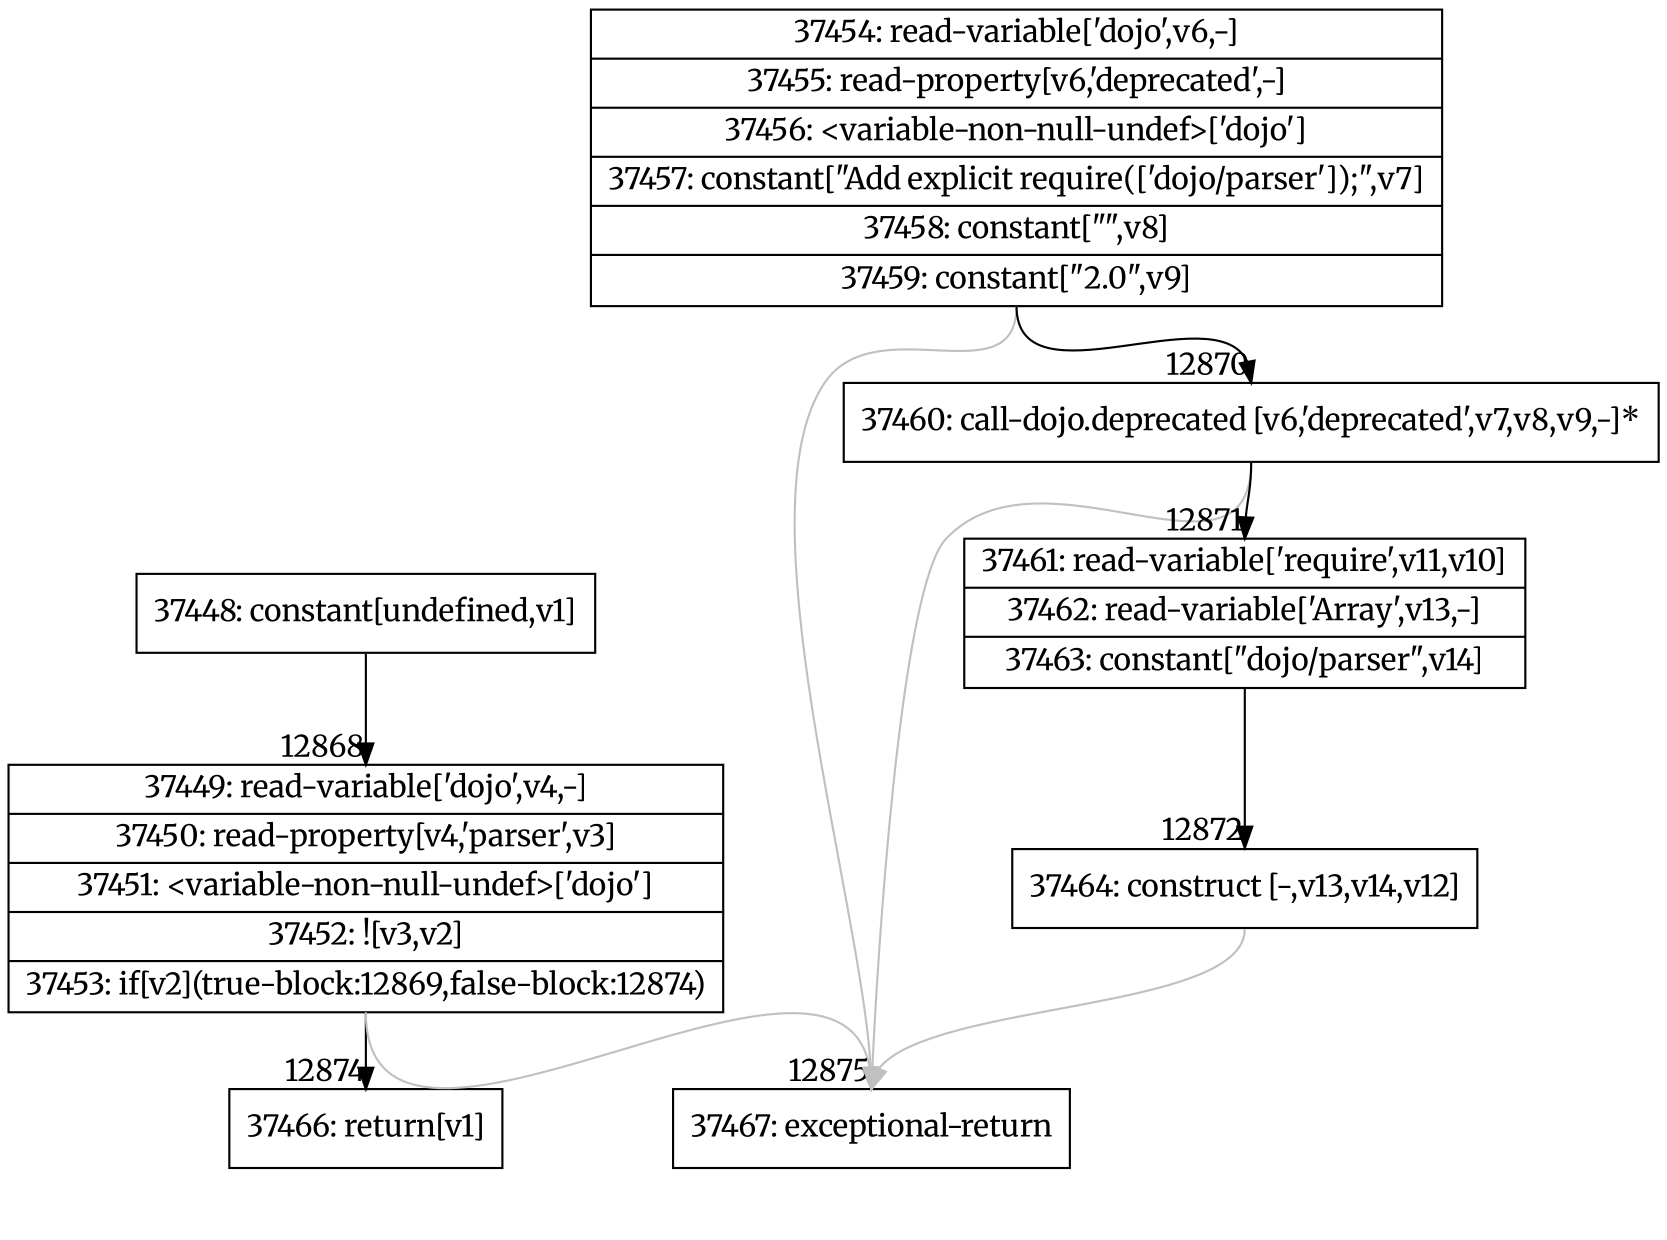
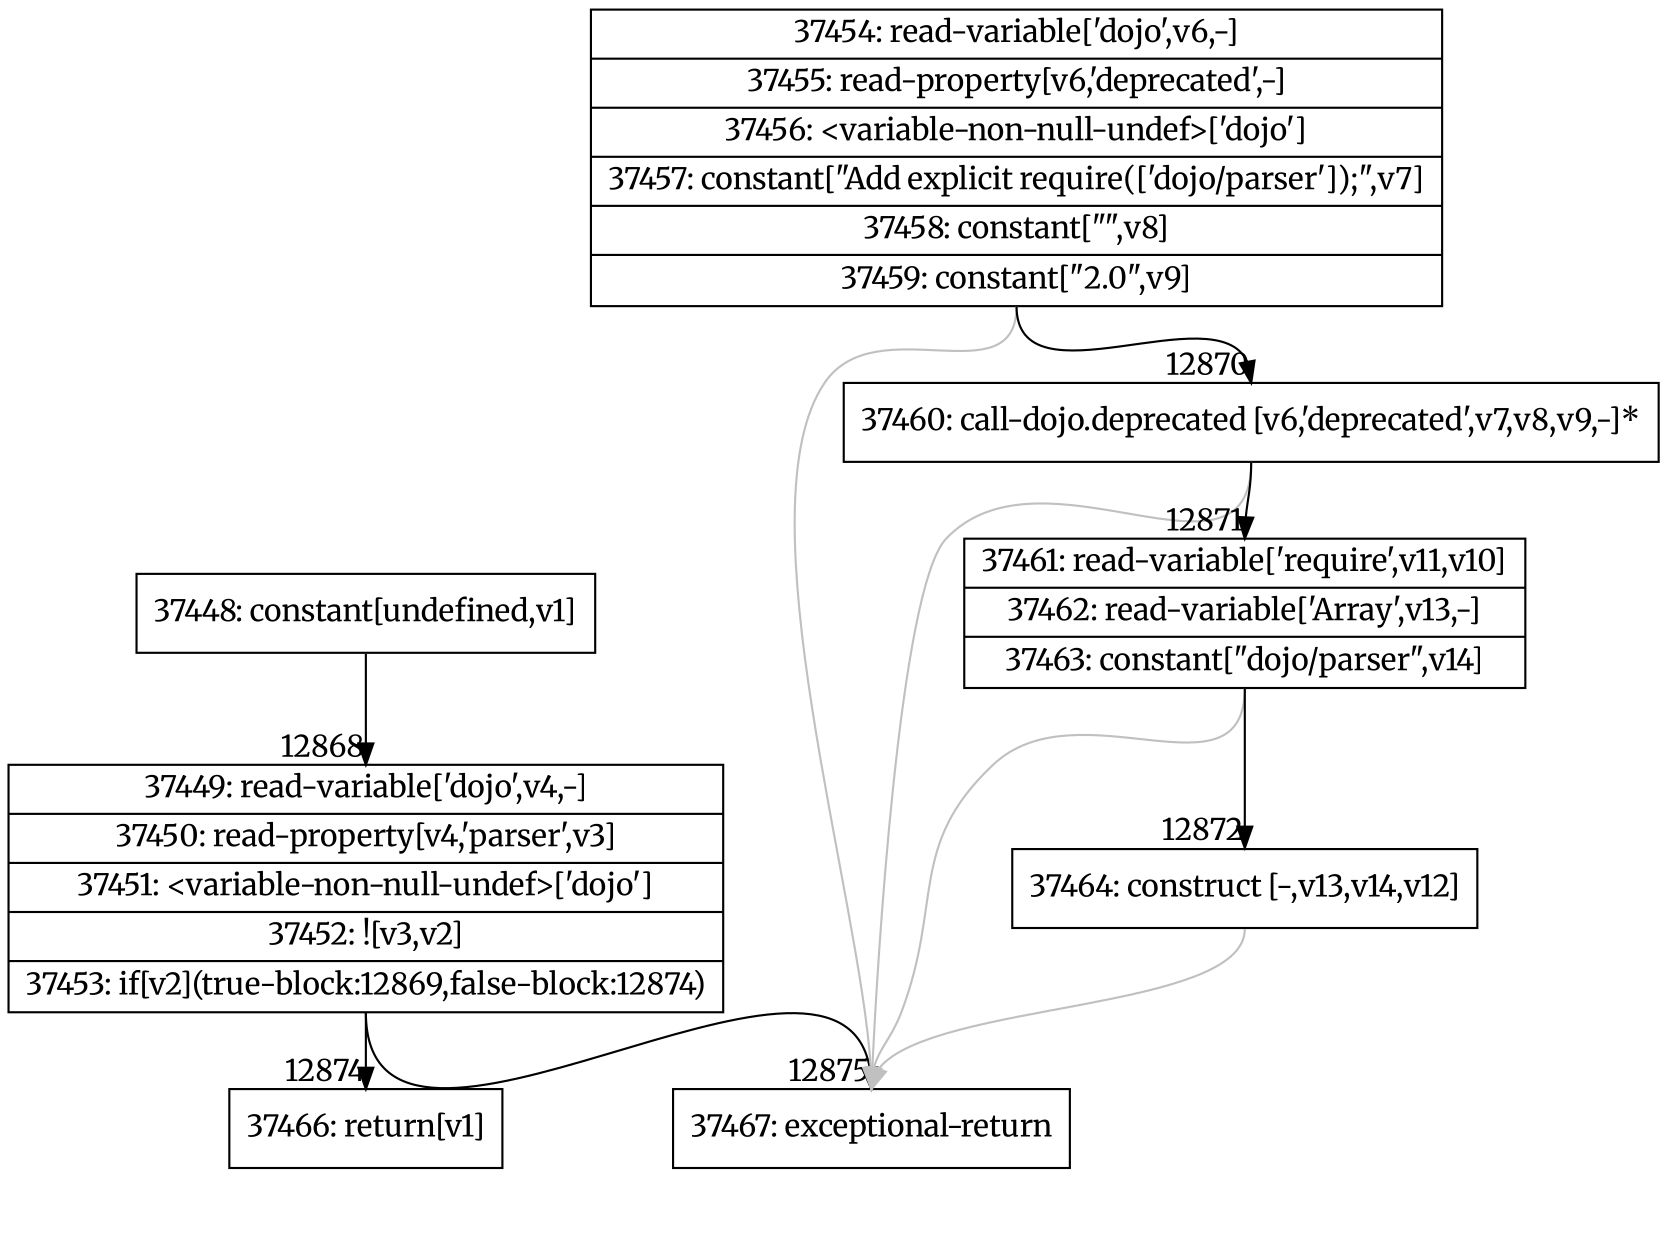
edge "37461: read-variable['require',v11,v10]" -> "37467: exceptional-return": added
edge "37449: read-variable['dojo',v4,-]" -> "37467: exceptional-return": color gray -> black
